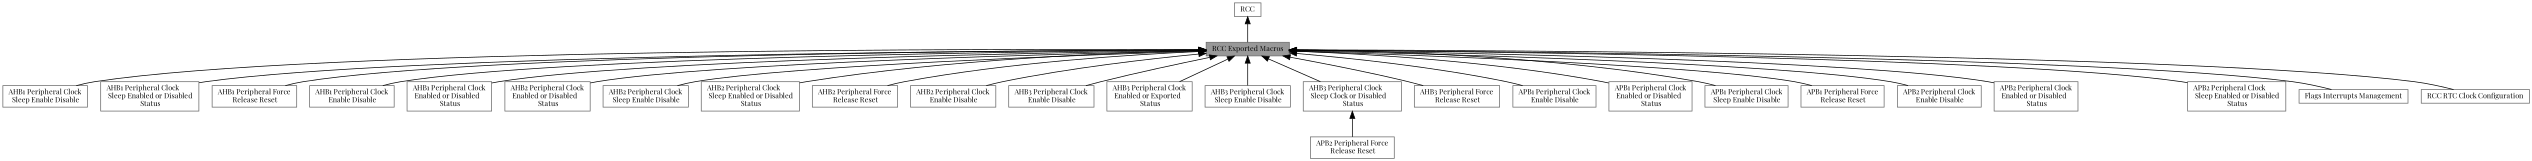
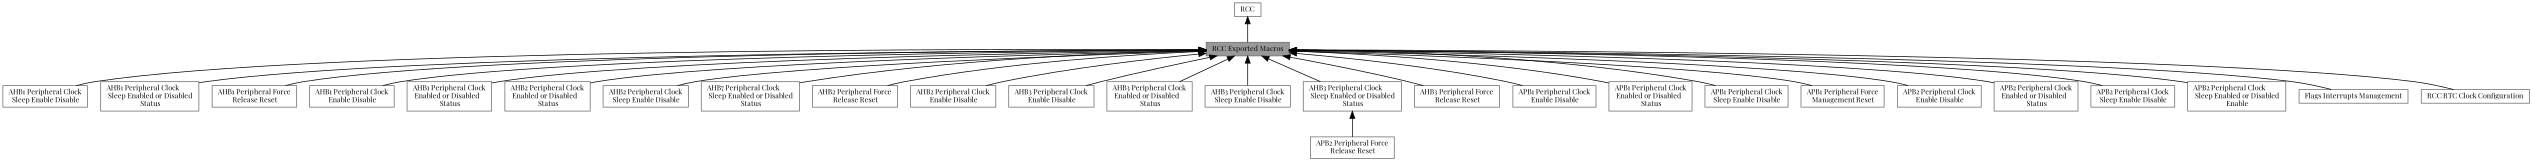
node "AHB2 Peripheral Clock Sleep Enabled or Disabled Status": label "AHB2 Peripheral Clock Sleep Enabled or Disabled Status" -> "AHB7 Peripheral Clock Sleep Enabled or Disabled Status"
node "AHB3 Peripheral Clock Enabled or Exported Status": label "AHB3 Peripheral Clock Enabled or Exported Status" -> "AHB3 Peripheral Clock Enabled or Disabled Status"
node "AHB3 Peripheral Clock Sleep Clock or Disabled Status": label "AHB3 Peripheral Clock Sleep Clock or Disabled Status" -> "AHB3 Peripheral Clock Sleep Enabled or Disabled Status"
node "APB1 Peripheral Force Release Reset": label "APB1 Peripheral Force Release Reset" -> "APB1 Peripheral Force Management Reset"
node "APB2 Peripheral Clock Sleep Enable Disable": added
node "APB2 Peripheral Clock Sleep Enabled or Disabled Status": label "APB2 Peripheral Clock Sleep Enabled or Disabled Status" -> "APB2 Peripheral Clock Sleep Enabled or Disabled Enable"
